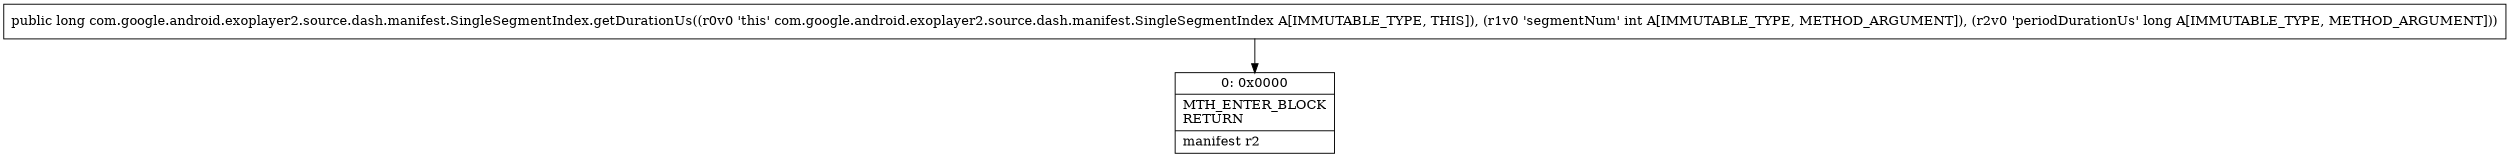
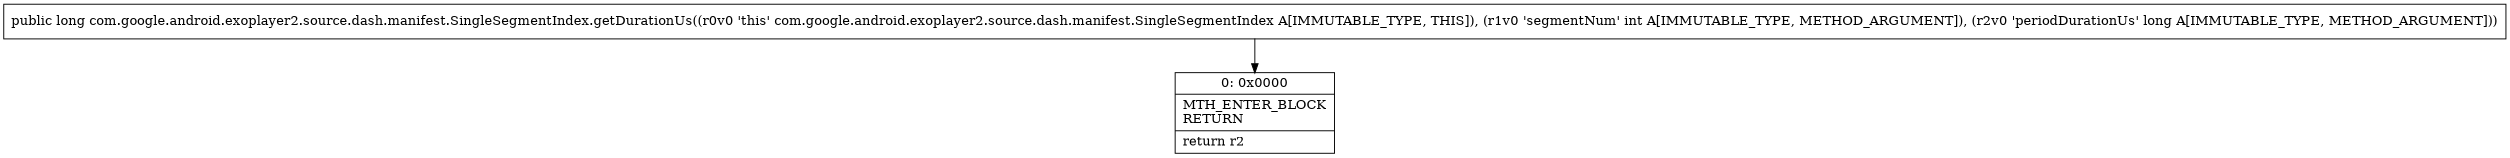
node "0: 0x0000": text "manifest r2" -> "return r2"
